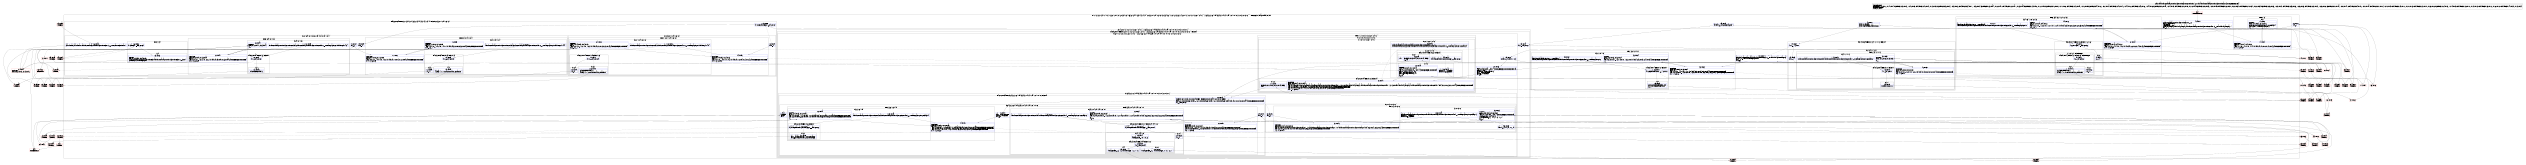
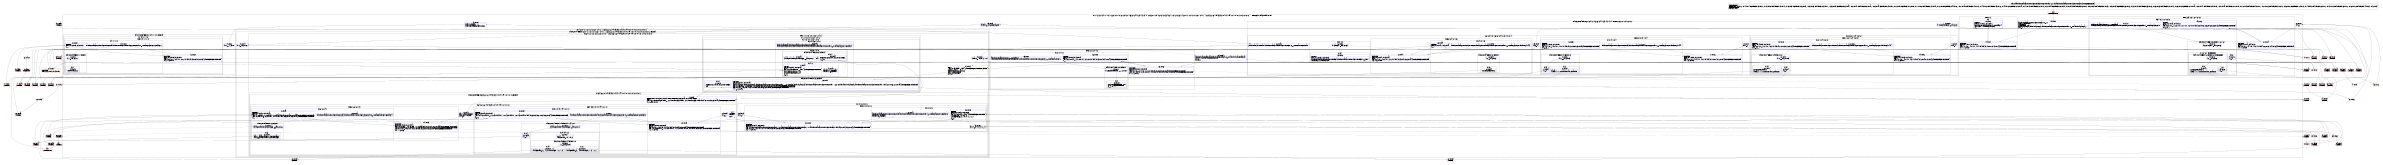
node "145: 0x003d": removed
